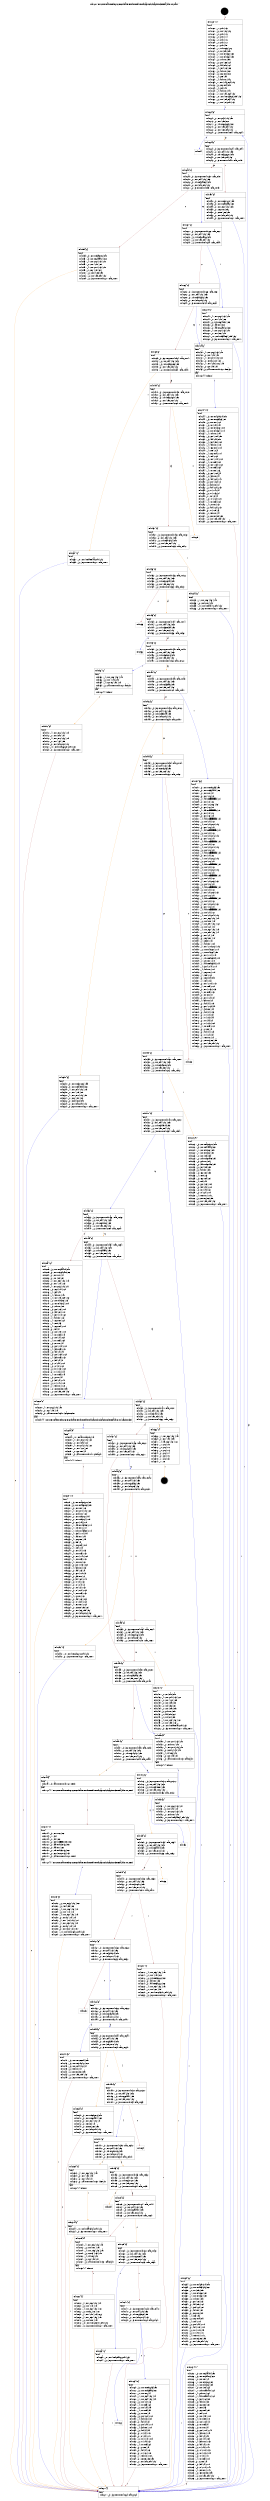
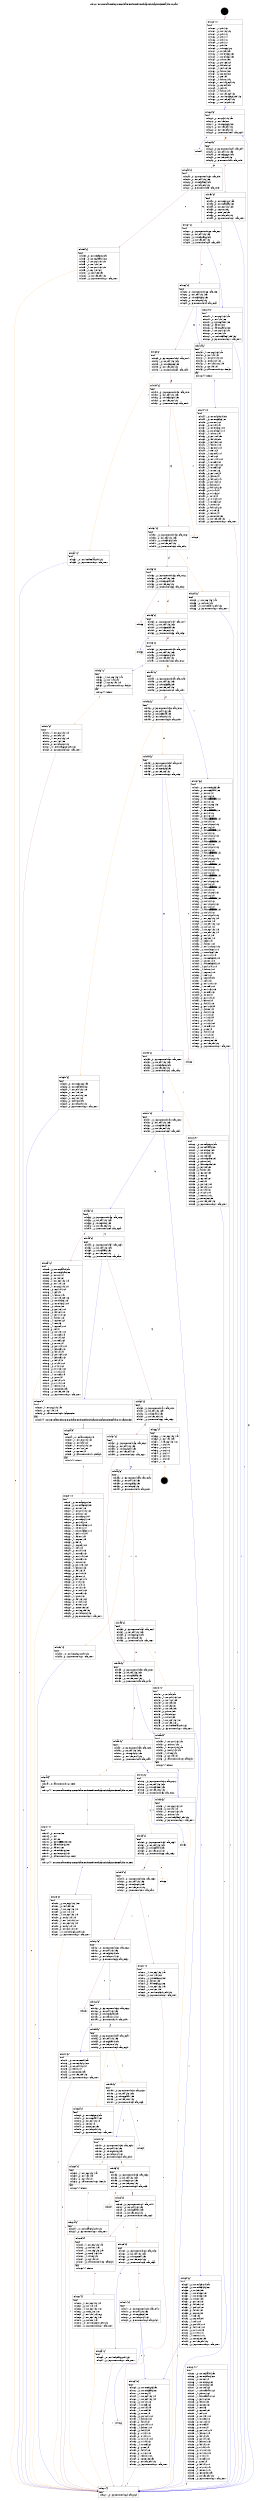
edge "0x401937 [28]" -> "0x401953 [28]": added, label "24"
edge "0x40202c [43]" -> "0x40200f [29]": reversed
edge "0x4023d4 [86]" -> "0x402677 [5]": now "0x4023d4 [86]" -> "0x401c6d [106]"
